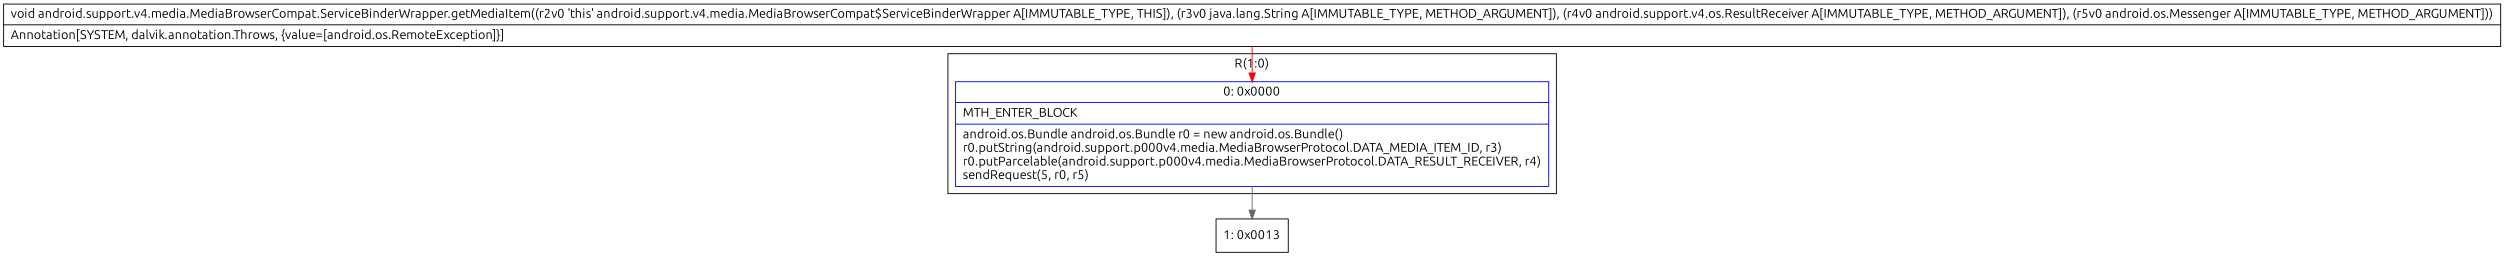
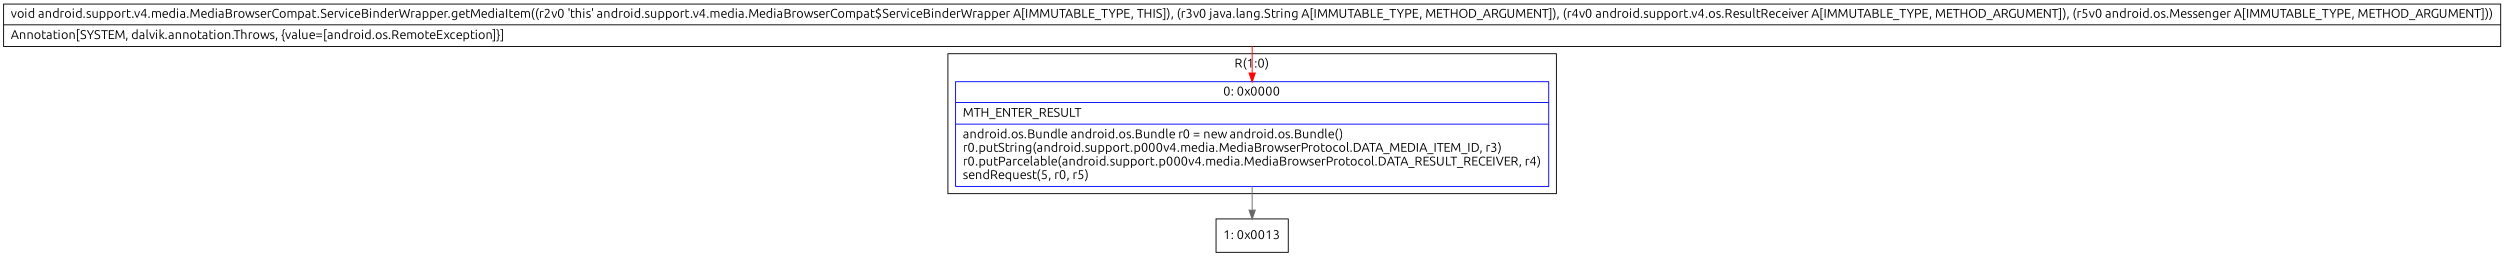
node "0: 0x0000": text "MTH_ENTER_BLOCK" -> "MTH_ENTER_RESULT"
